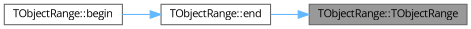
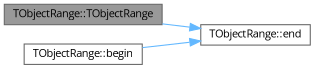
edge "TObjectRange::end" -> "TObjectRange::TObjectRange": reversed
